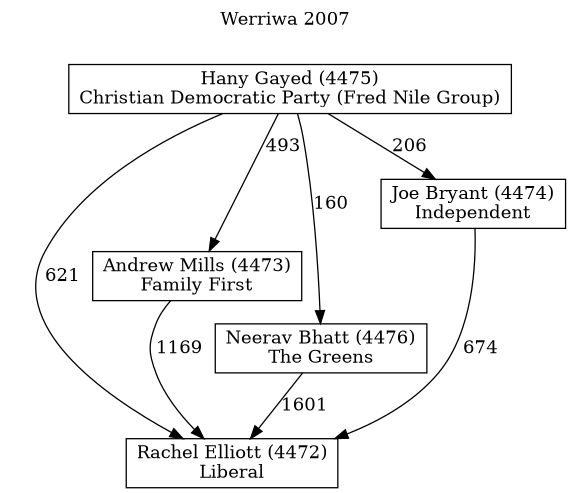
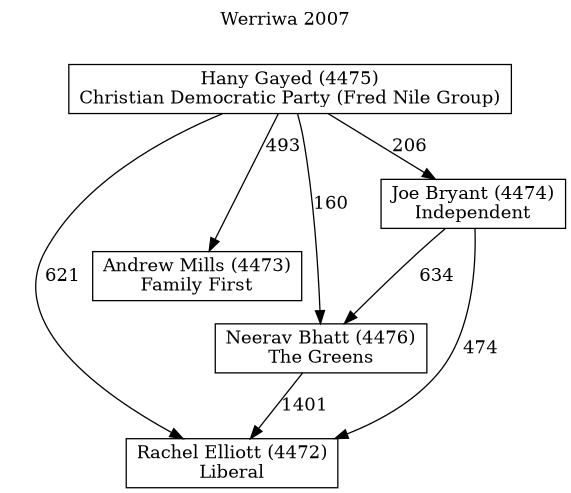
edge "Joe Bryant (4474) Independent" -> "Neerav Bhatt (4476) The Greens": added, label "634"
edge "Joe Bryant (4474) Independent" -> "Rachel Elliott (4472) Liberal": label "674" -> "474"
edge "Andrew Mills (4473) Family First" -> "Rachel Elliott (4472) Liberal": removed, label "1169"
edge "Neerav Bhatt (4476) The Greens" -> "Rachel Elliott (4472) Liberal": label "1601" -> "1401"
